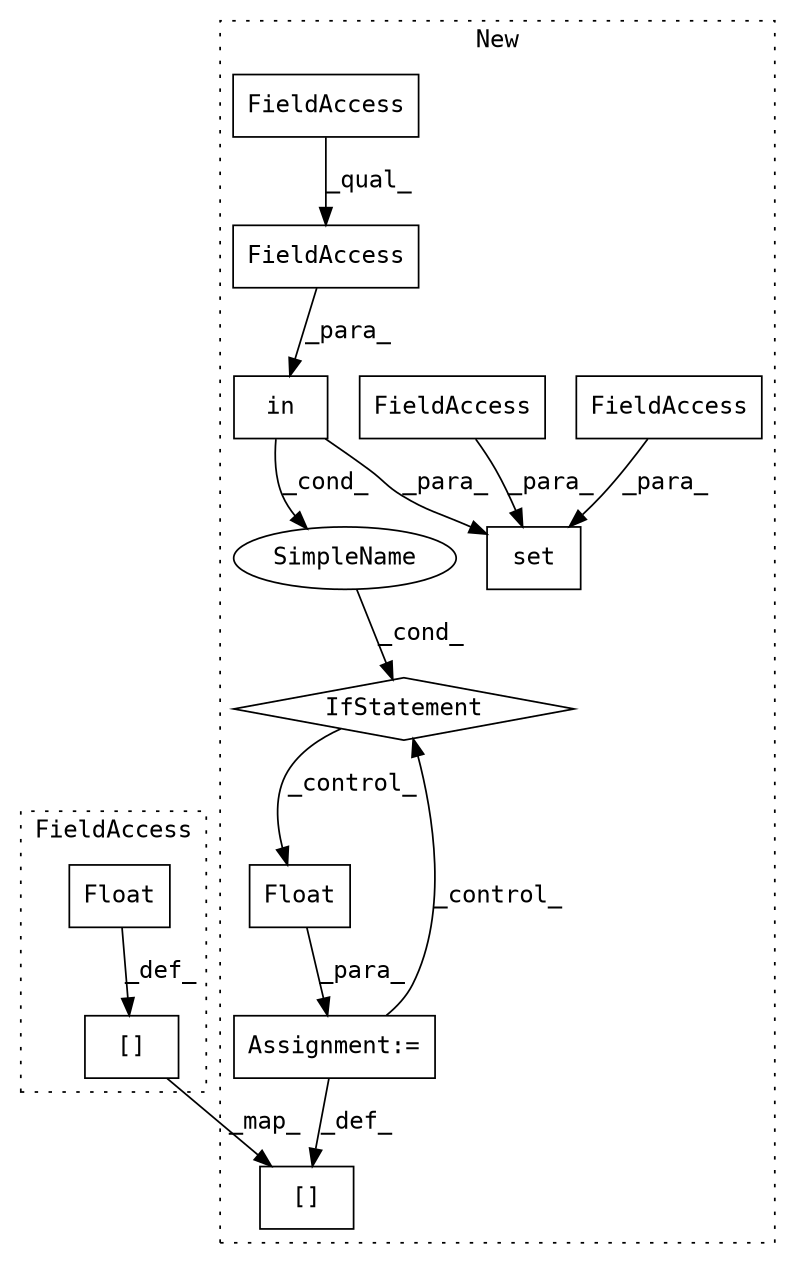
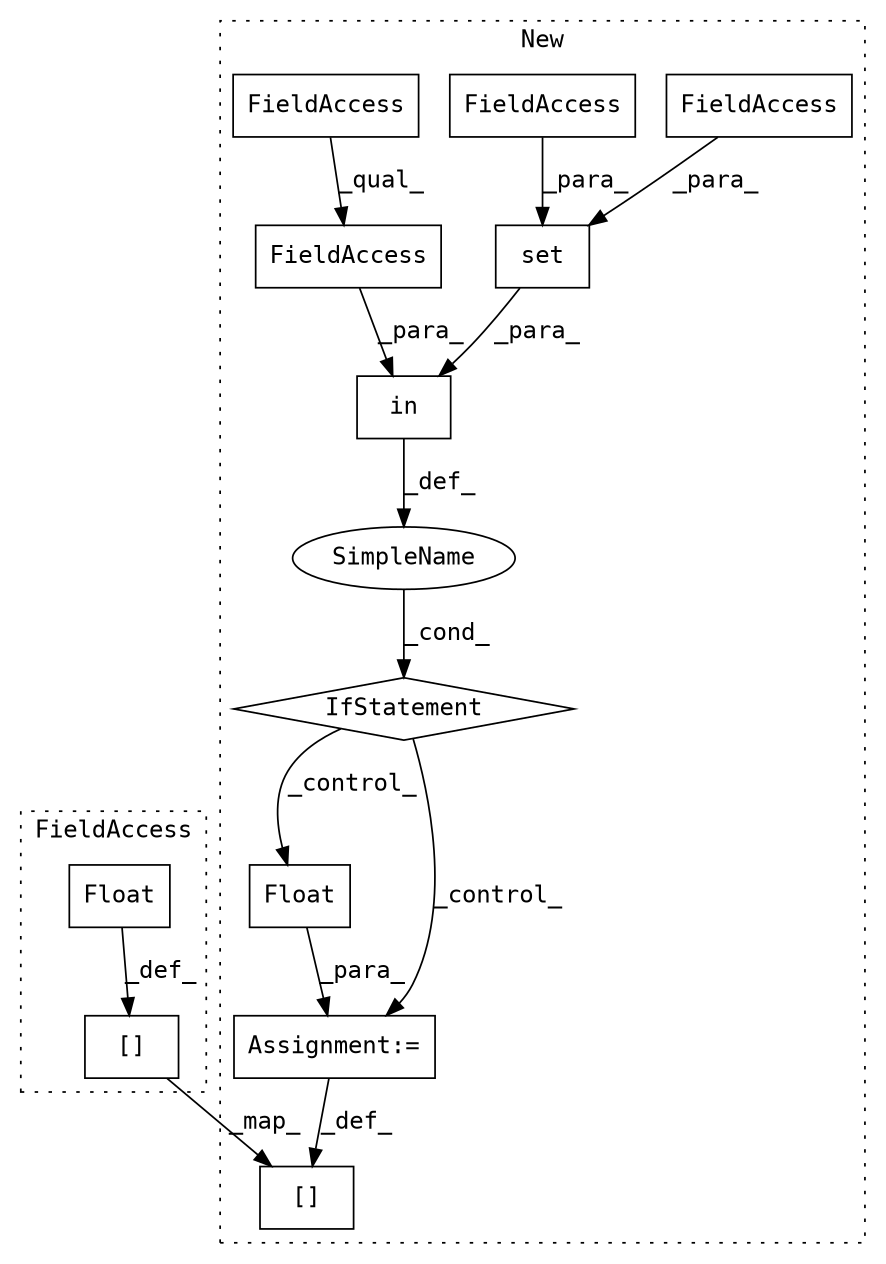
edge "in" -> "SimpleName": label "_cond_" -> "_def_"
edge "in" -> "set": reversed
edge "Assignment:=" -> "IfStatement": reversed
